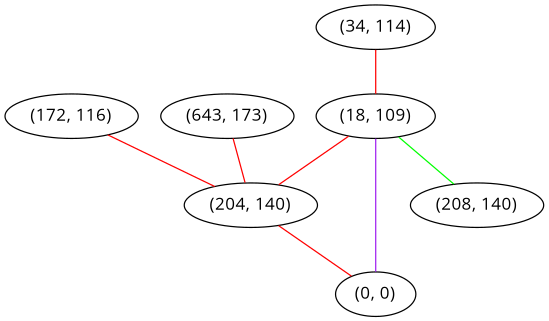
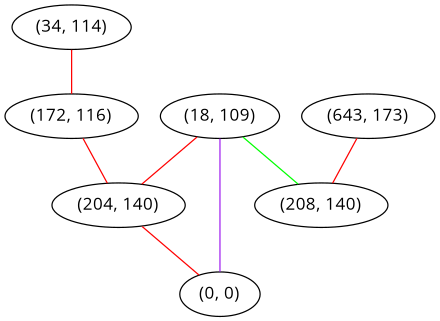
edge "(34, 114)" -- "(18, 109)": now "(34, 114)" -- "(172, 116)"
edge "(643, 173)" -- "(204, 140)": now "(643, 173)" -- "(208, 140)"
